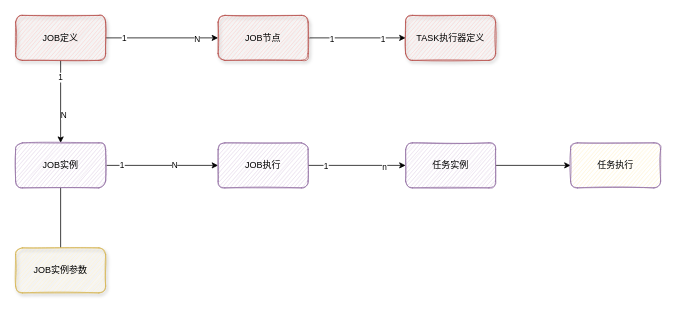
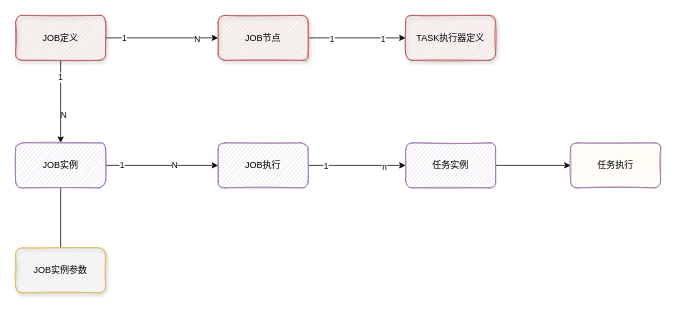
node "JOB实例参数": fillcolor #fff2cc -> #f5f5f5
